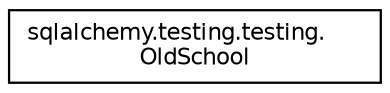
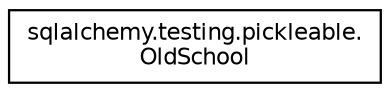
node "sqlalchemy.testing.testing. OldSchool": label "sqlalchemy.testing.testing. OldSchool" -> "sqlalchemy.testing.pickleable. OldSchool"
